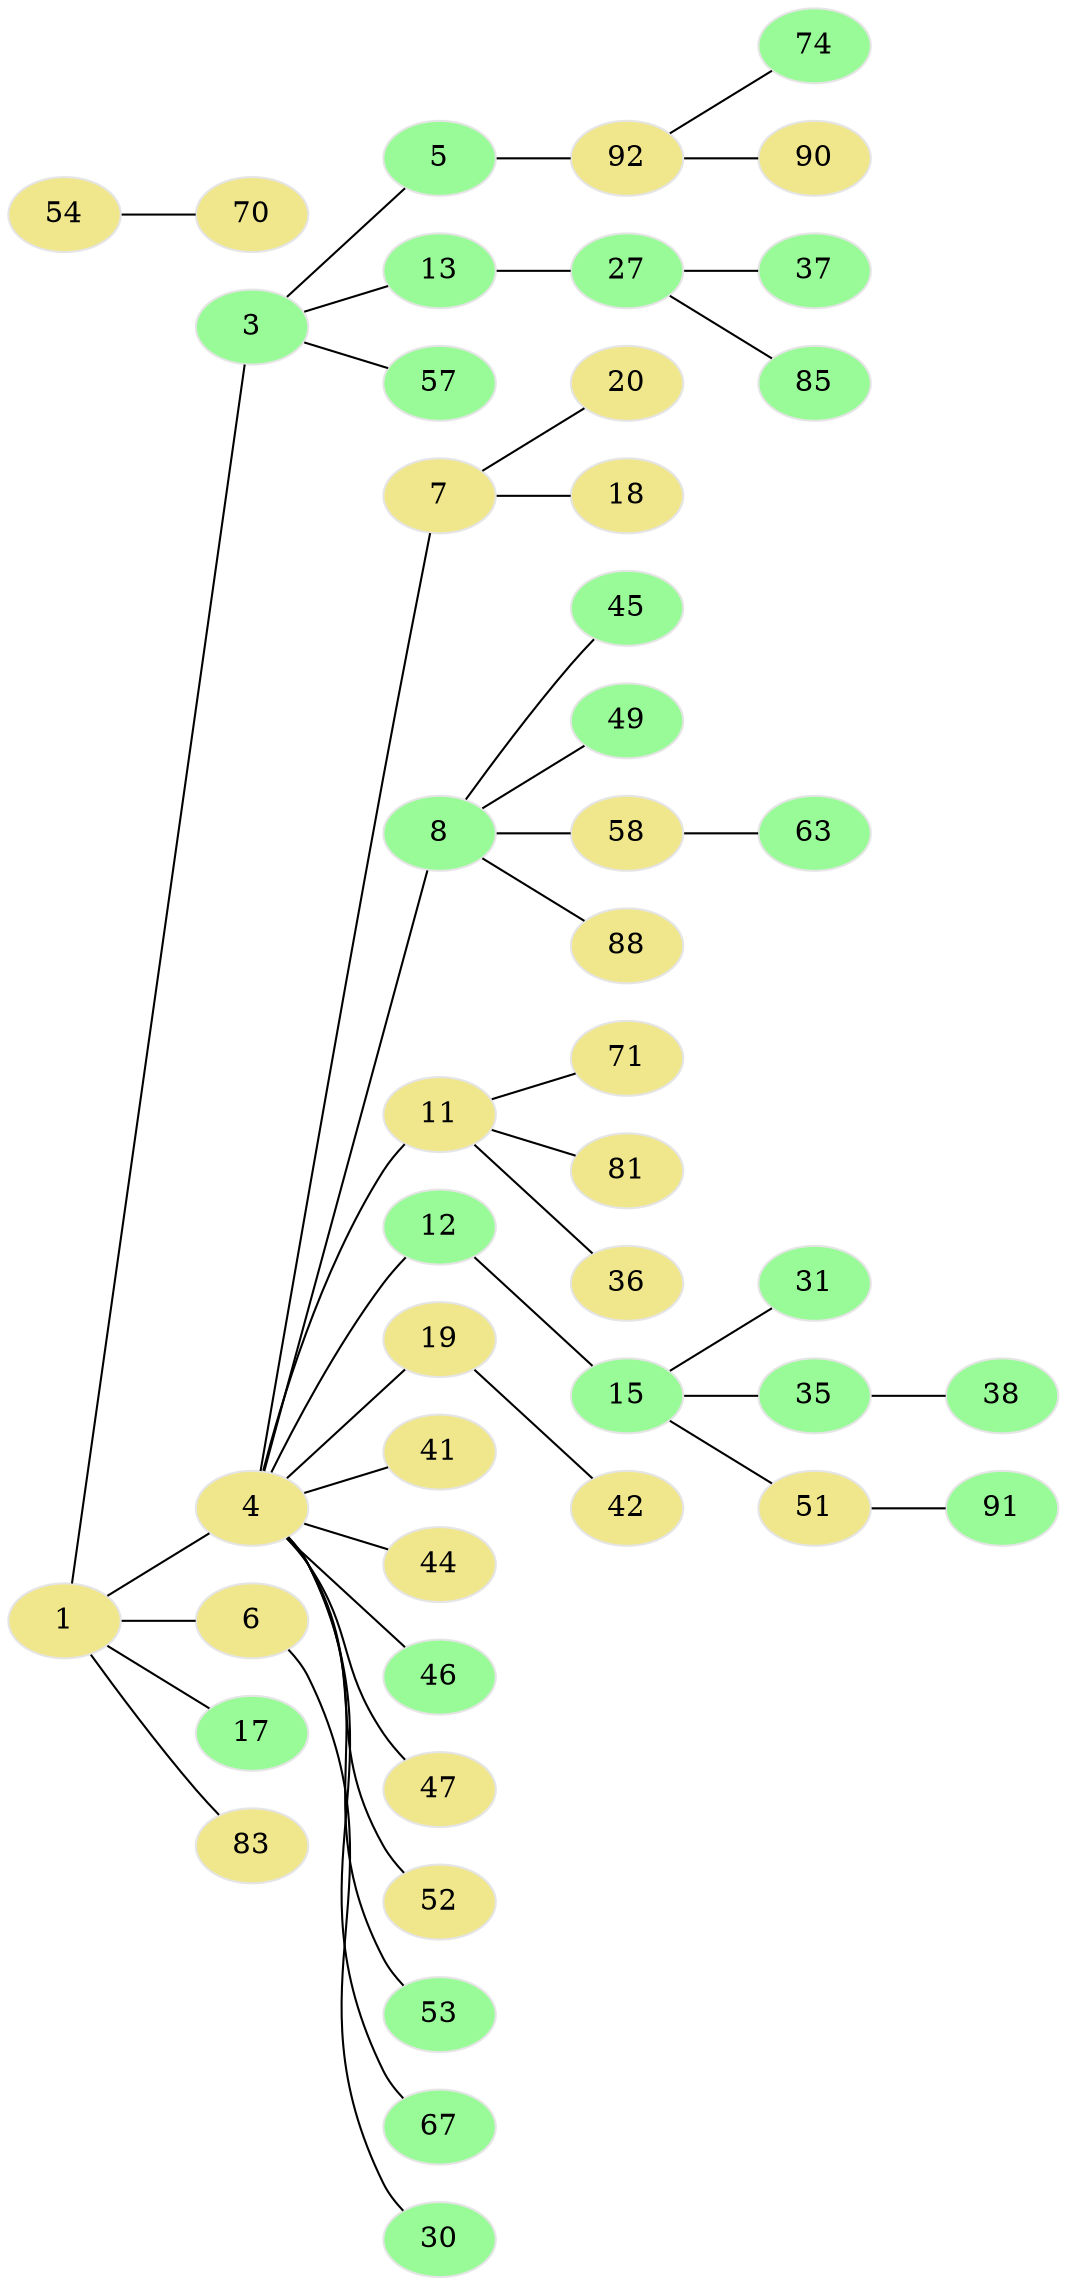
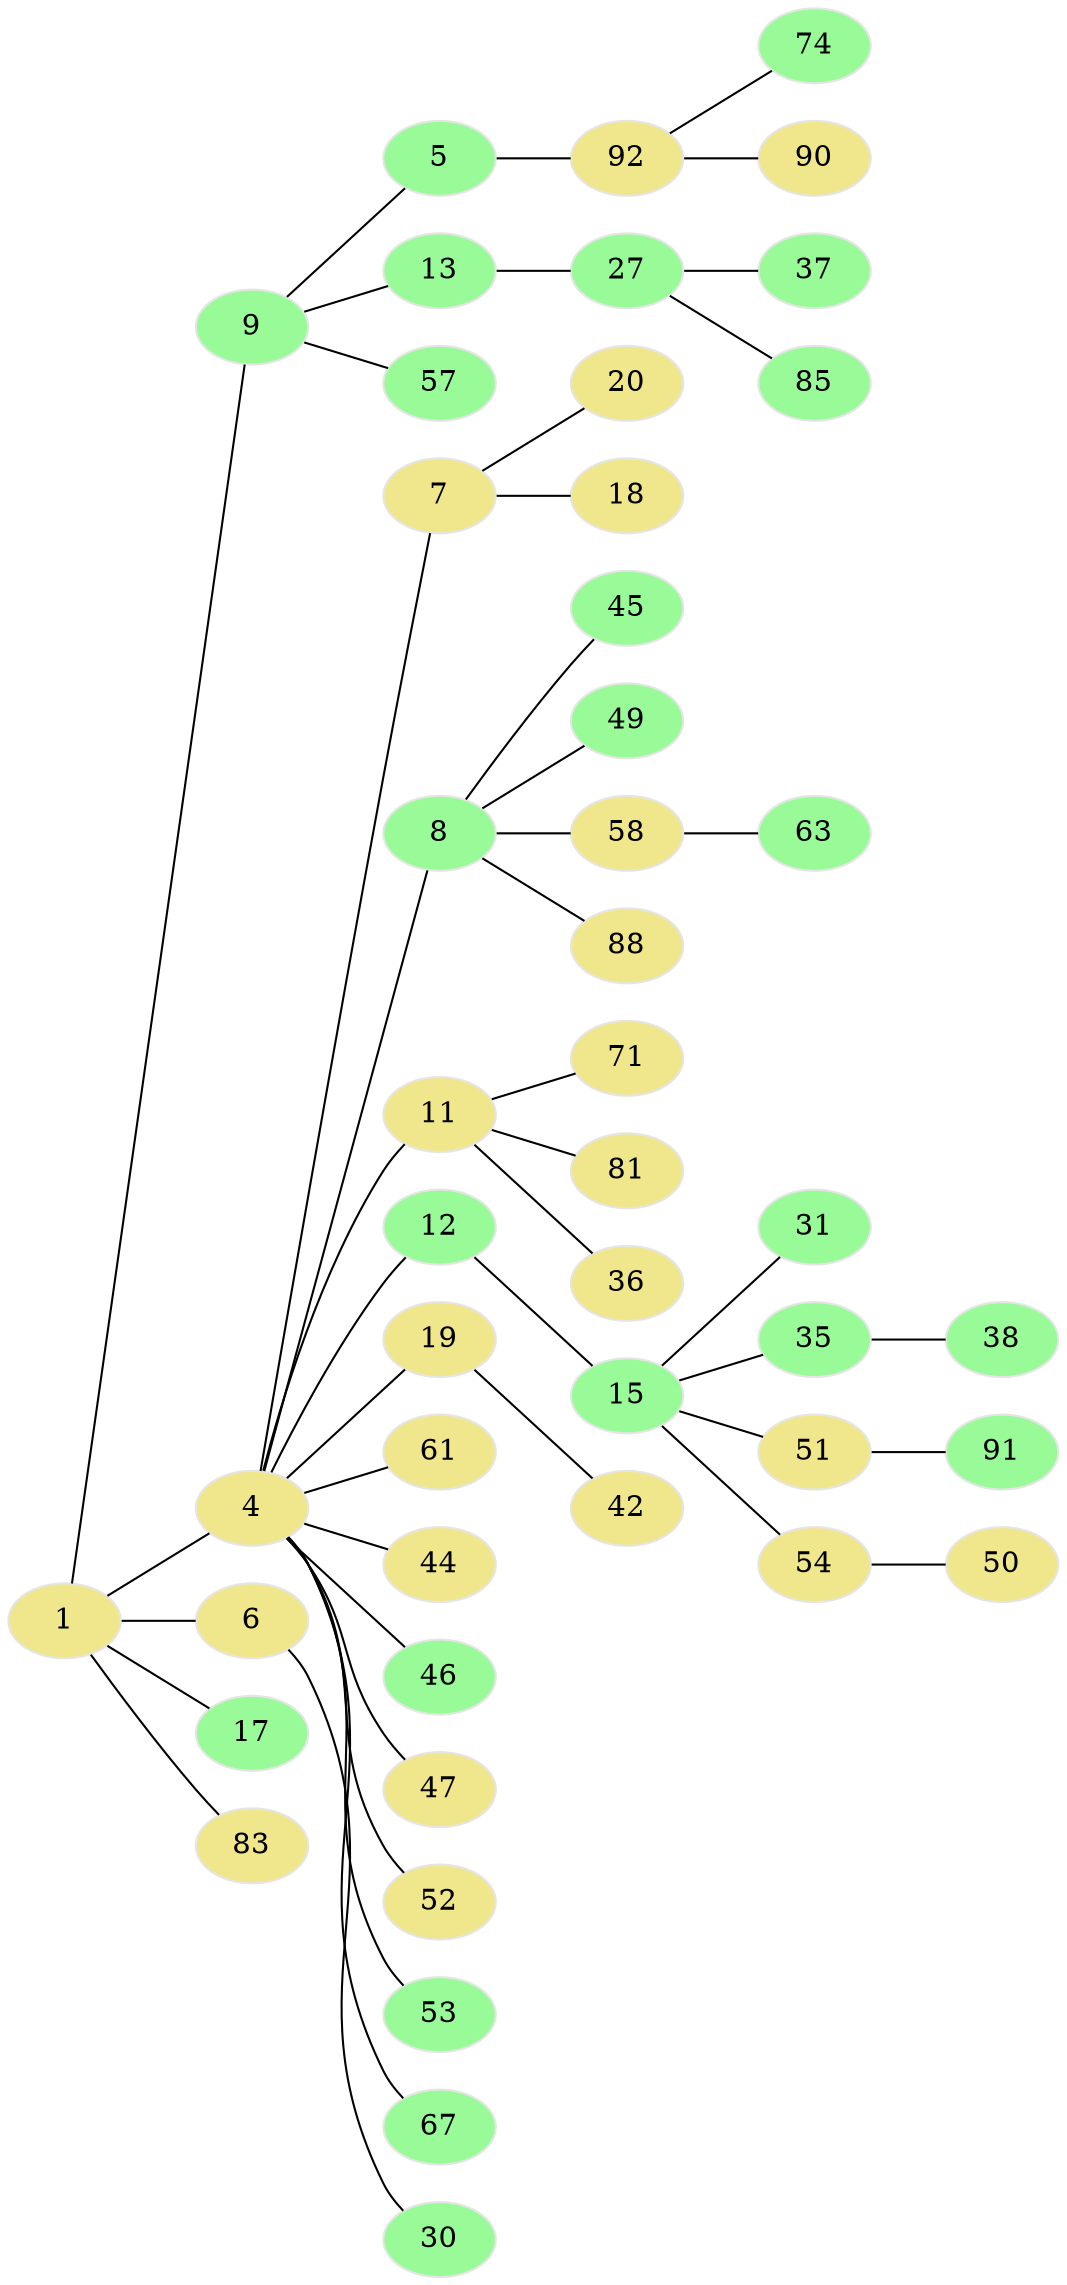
node "70": label "70" -> "50"
node "3": label "3" -> "9"
node "41": label "41" -> "61"
edge "15" -- "54": added
